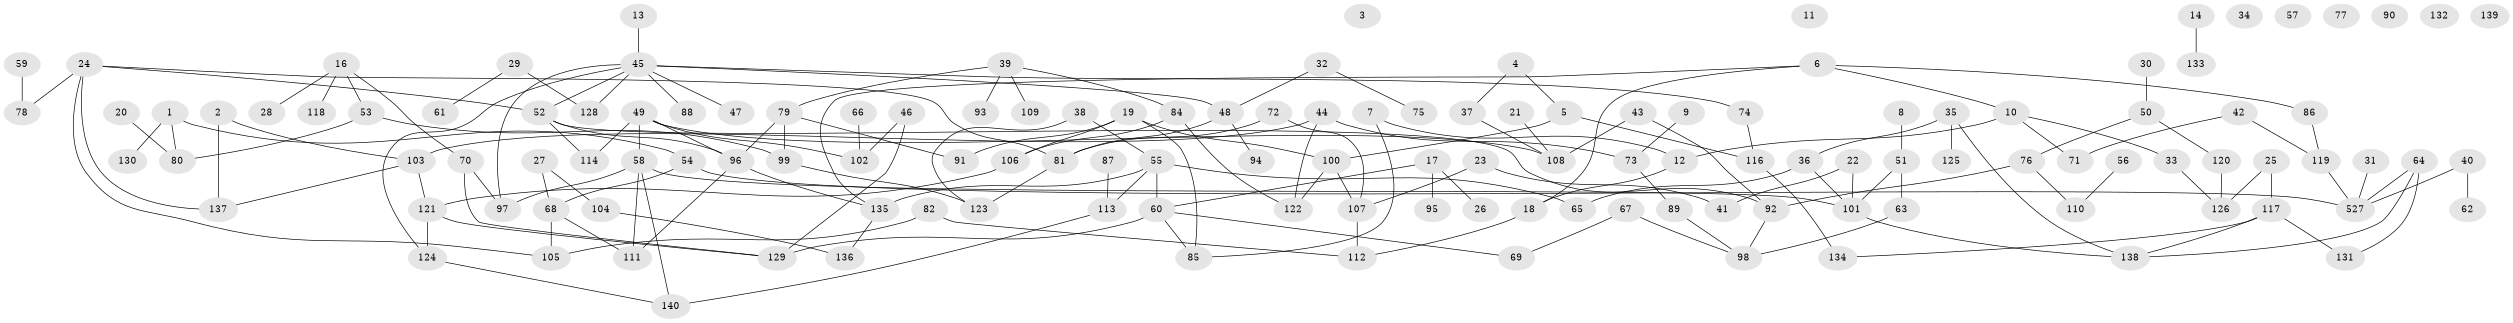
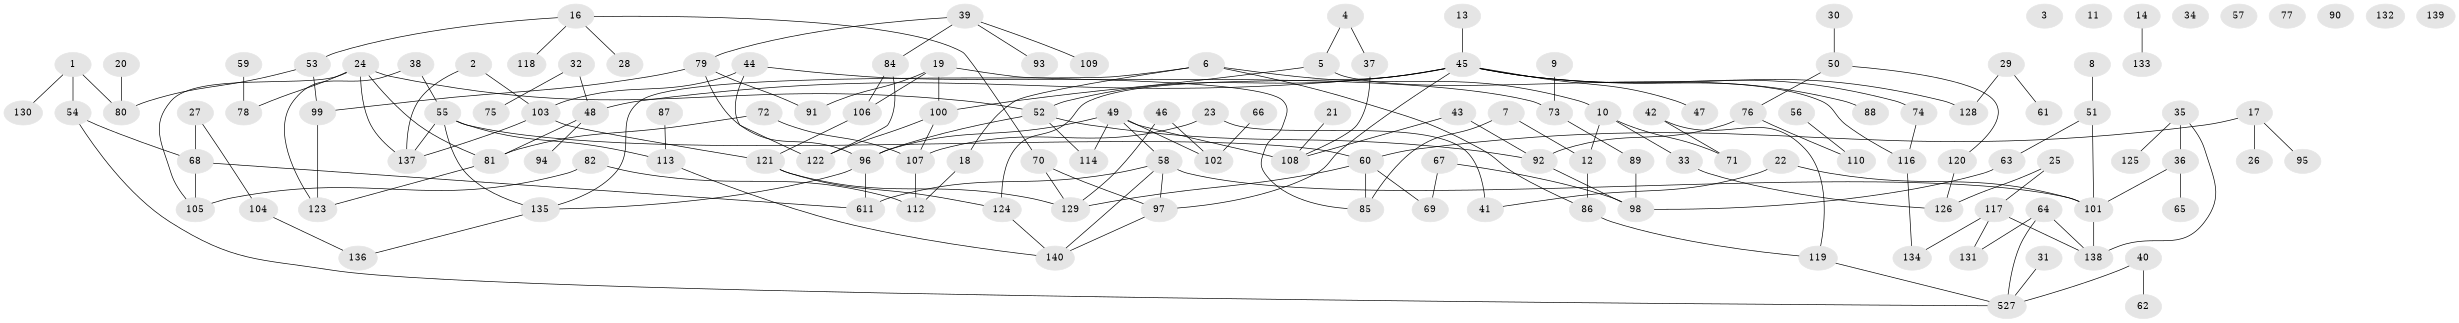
edge "55" -- "65": now "55" -- "137"
edge "12" -- "18": now "12" -- "86"
edge "97" -- "140": added
node "111": label "111" -> "611"
